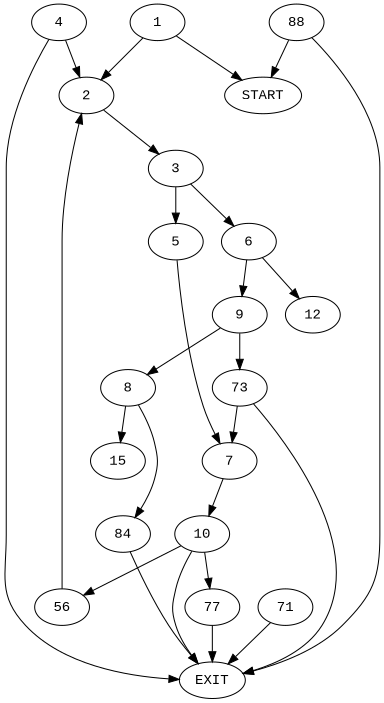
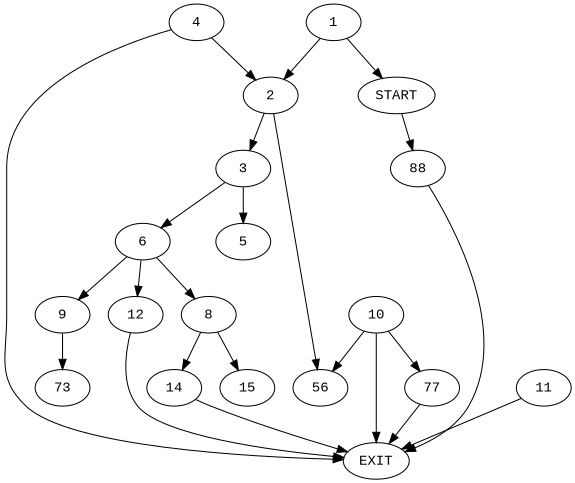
edge "88" -> "START": reversed
edge "9" -> "8": now "6" -> "8"
edge "56" -> "2": reversed
node "7": removed
node "84": label "84" -> "14"
edge "73" -> "EXIT": now "12" -> "EXIT"
node "71": label "71" -> "11"
